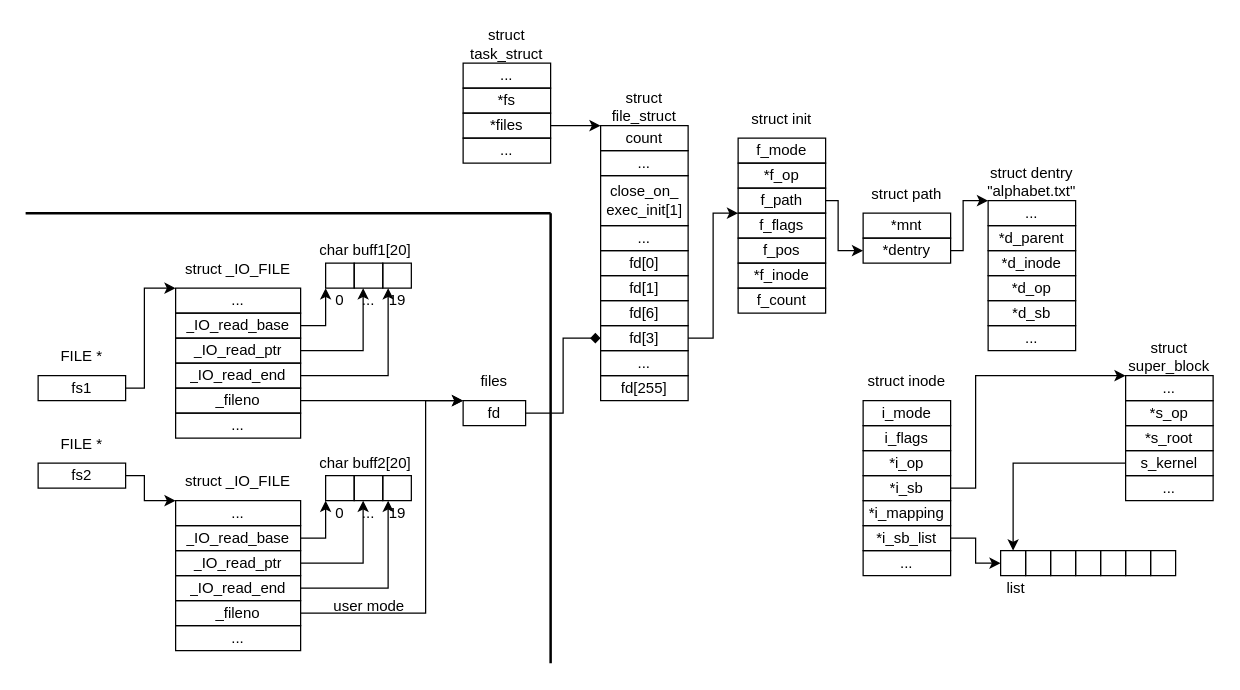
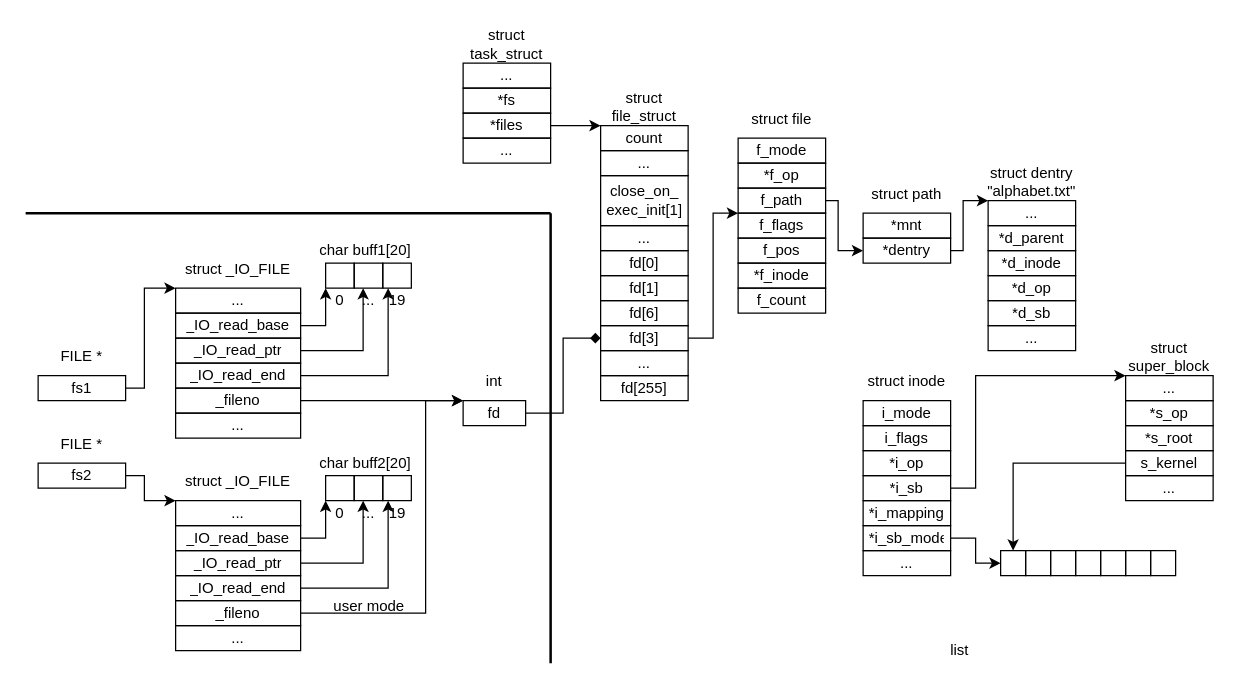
node "struct init": label "struct init" -> "struct file"
node "files": label "files" -> "int"
node "*i_sb_list": label "*i_sb_list" -> "*i_sb_mode"
node "list": moved (1016, 588) -> (960, 651)
